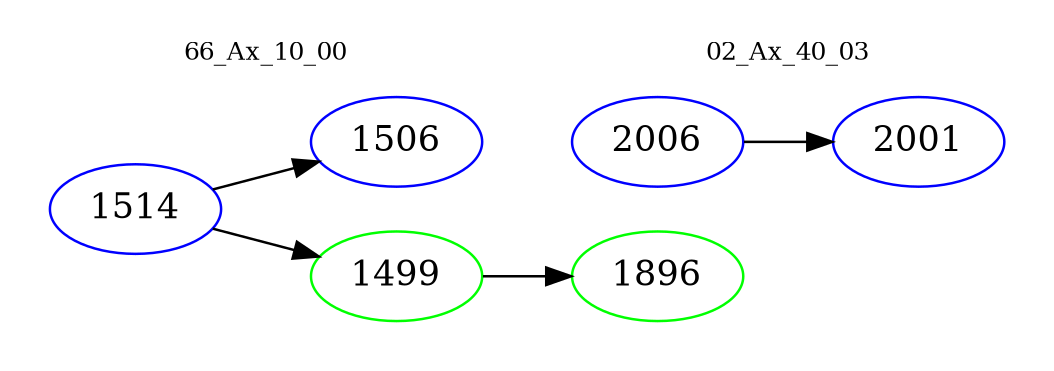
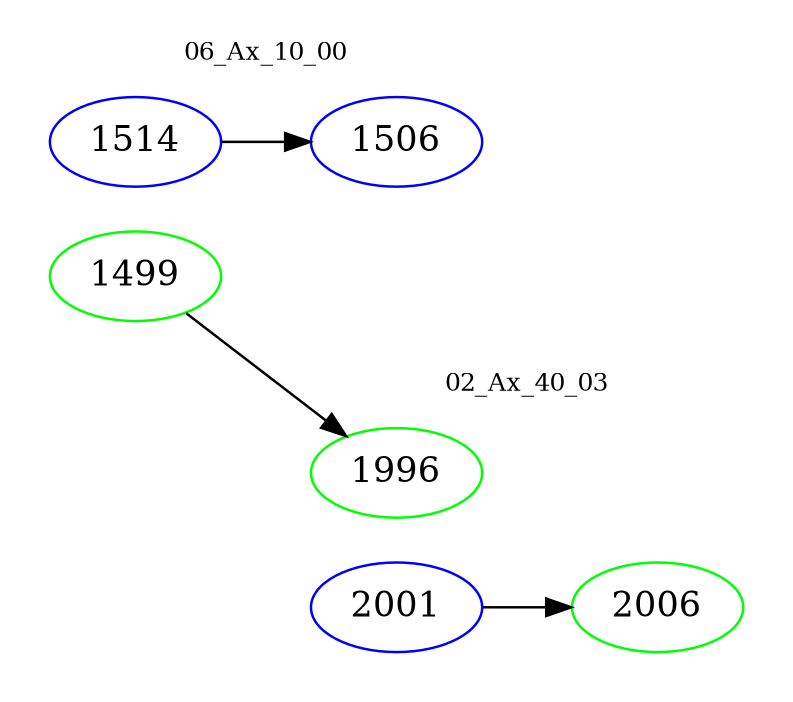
cluster "66_Ax_10_00": label "66_Ax_10_00" -> "06_Ax_10_00"
node "2006": color blue -> green
edge "2006" -> "2001": reversed
edge "1514" -> "1499": removed
node "1896": label "1896" -> "1996"
